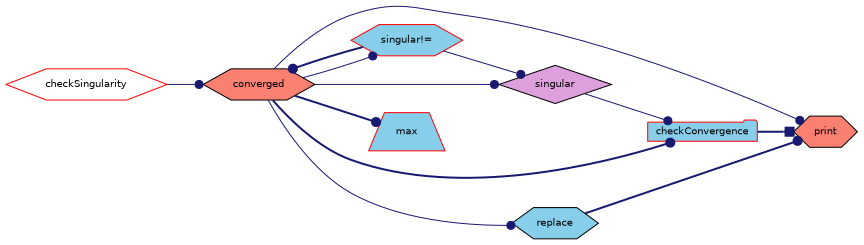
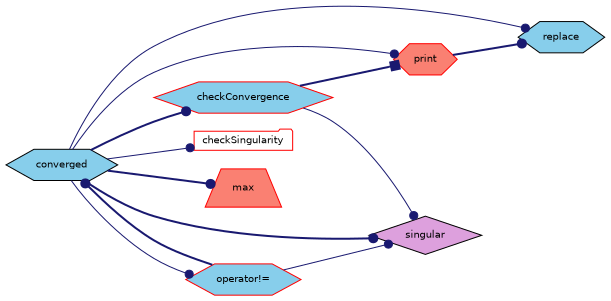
node "singular!=": label "singular!=" -> "operator!="
node "checkSingularity": shape hexagon -> folder
edge "checkSingularity" -> "converged": reversed
node "converged": fillcolor salmon -> skyblue
edge "converged" -> "singular": style solid -> bold
edge "singular" -> "checkConvergence": reversed
node "max": fillcolor skyblue -> salmon
node "checkConvergence": shape folder -> hexagon
node "print": color black -> red
edge "replace" -> "print": reversed
